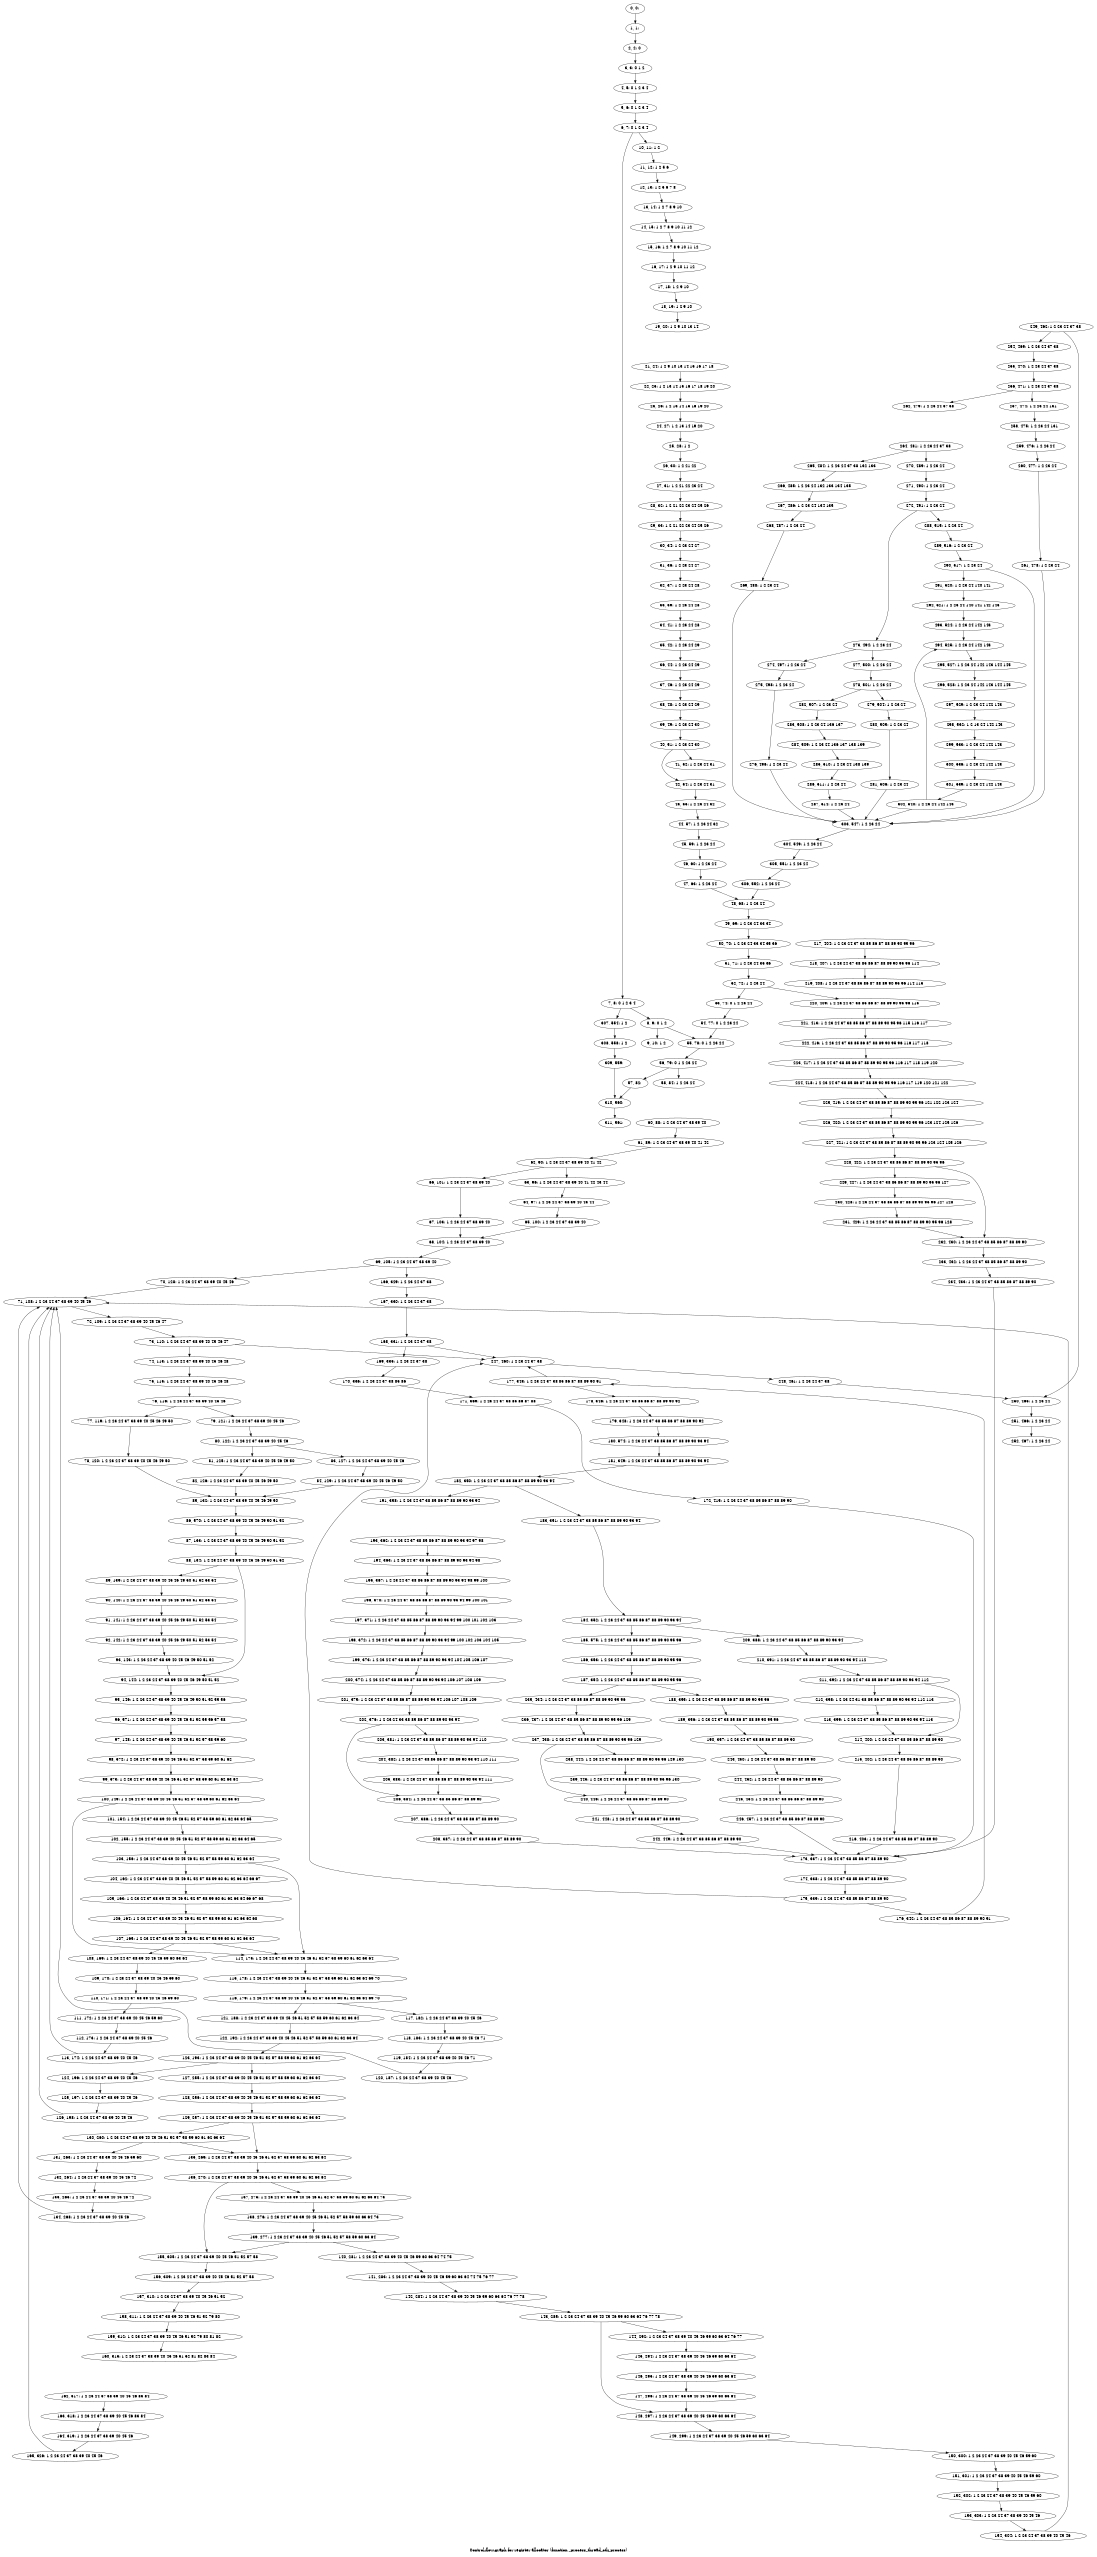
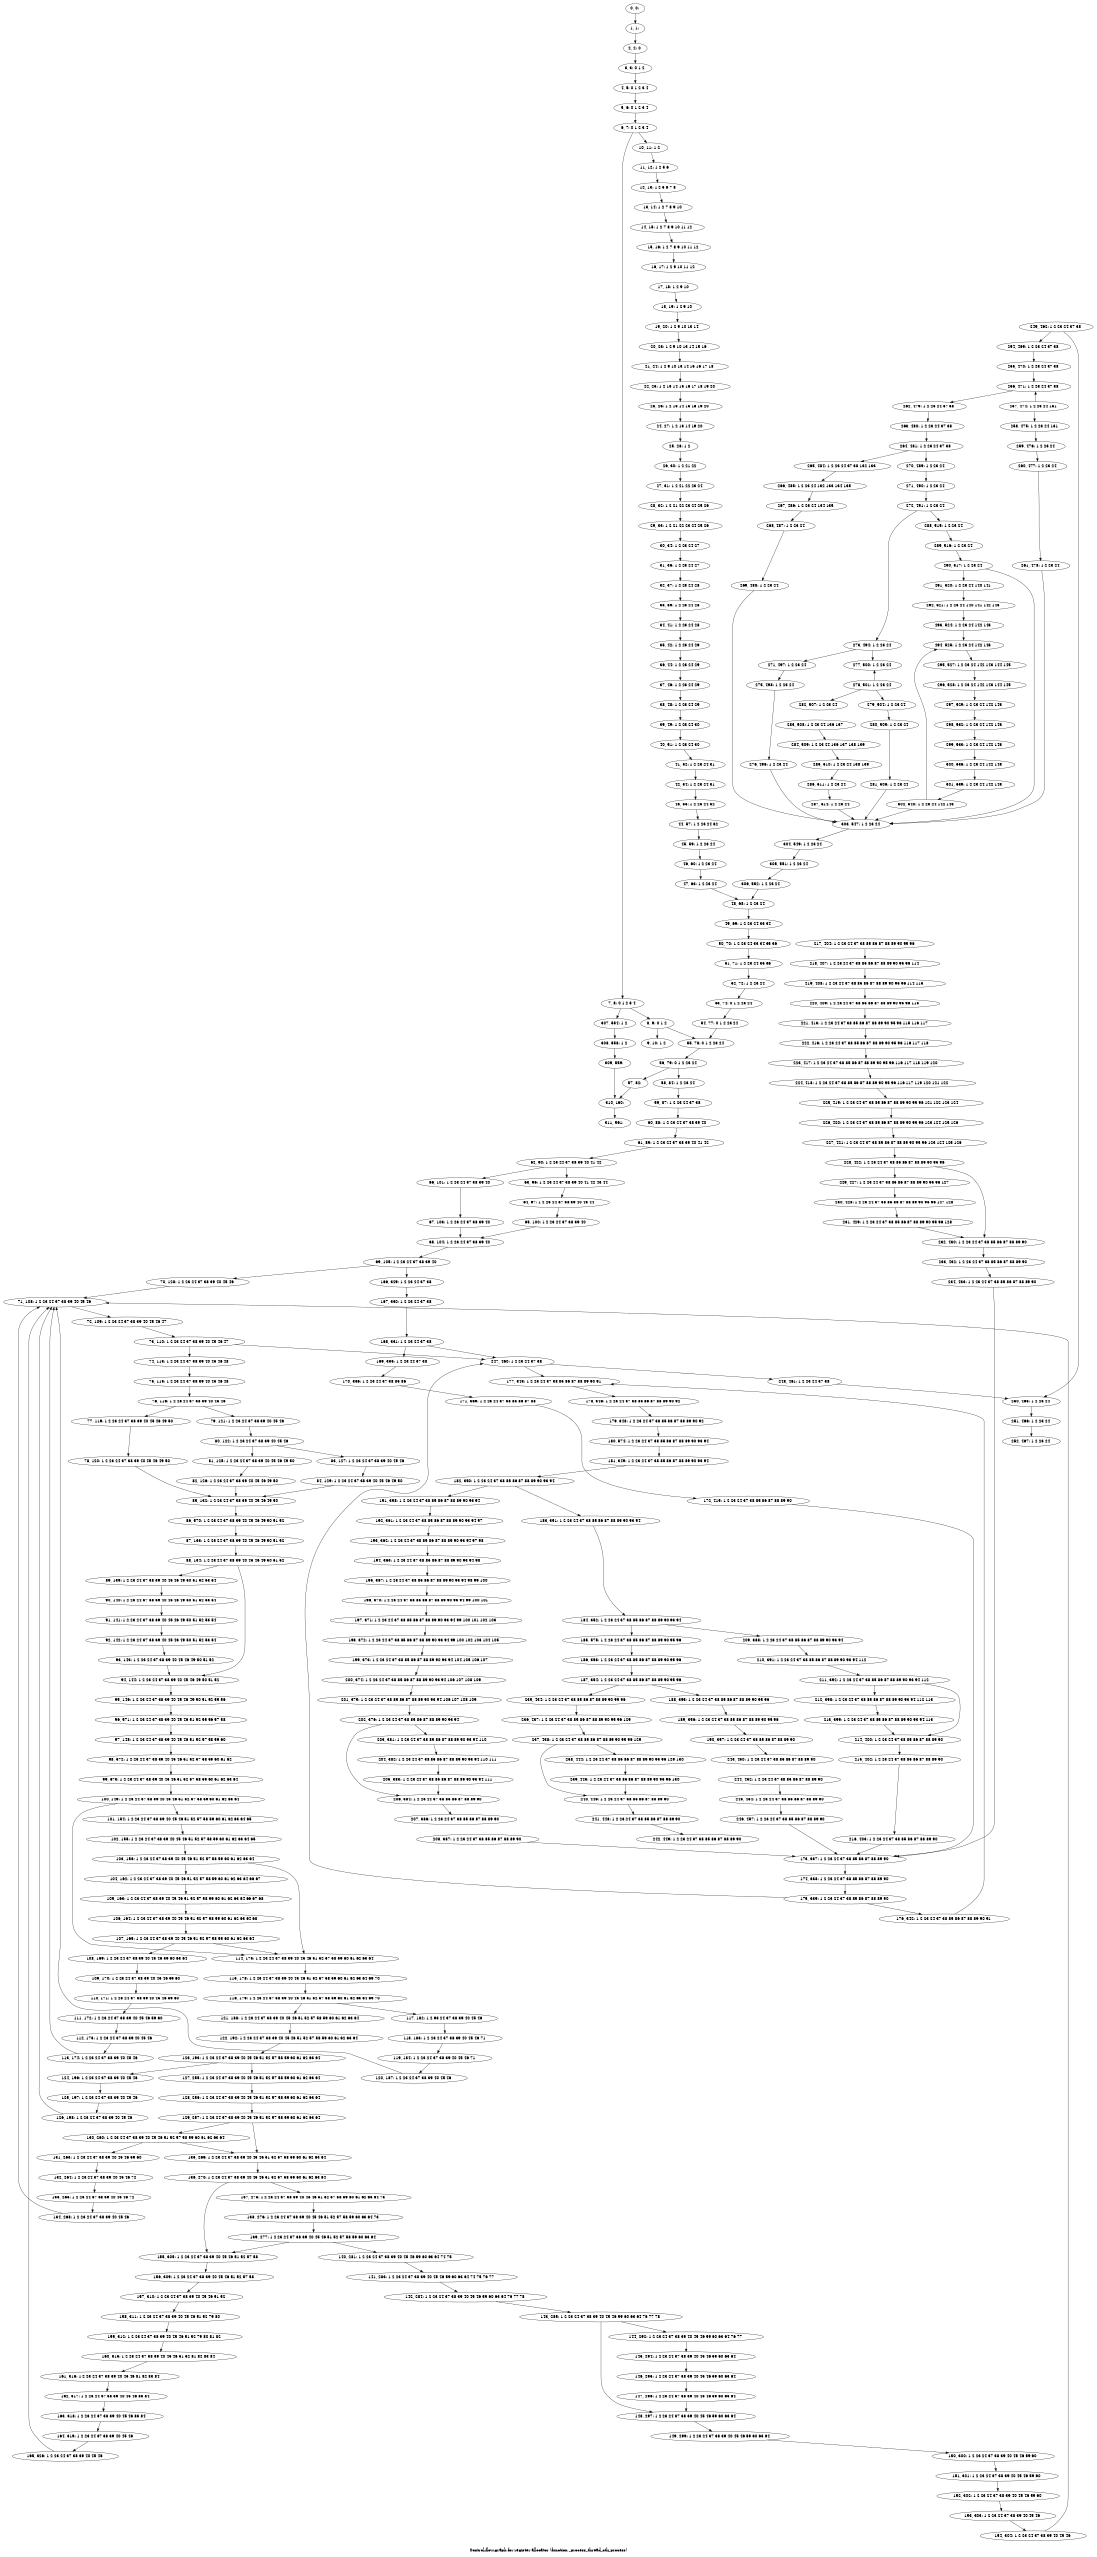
edge "16, 17: 1 2 9 10 11 12" -> "17, 18: 1 2 9 10": removed
node "20, 23: 1 2 9 10 13 14 15 16": added
edge "256, 471: 1 2 23 24 37 38" -> "257, 474: 1 2 23 24 131": reversed
node "263, 480: 1 2 23 24 37 38": added
edge "32, 37: 1 2 23 24 28" -> "33, 39: 1 2 23 24 28": added
node "274, 497: 1 2 23 24": label "274, 497: 1 2 23 24" -> "271, 497: 1 2 23 24"
edge "277, 500: 1 2 23 24" -> "278, 501: 1 2 23 24": reversed
edge "282, 507: 1 2 23 24" -> "283, 508: 1 2 23 24 136 137": removed
node "298, 532: 1 2 13 24 142 143": label "298, 532: 1 2 13 24 142 143" -> "298, 532: 1 2 23 24 142 143"
edge "40, 51: 1 2 23 24 30" -> "42, 54: 1 2 23 24 31": now "41, 52: 1 2 23 24 31" -> "42, 54: 1 2 23 24 31"
edge "52, 72: 1 2 23 24" -> "220, 409: 1 2 23 24 37 38 85 86 87 88 89 90 95 96 115": now "219, 408: 1 2 23 24 37 38 85 86 87 88 89 90 95 96 114 115" -> "220, 409: 1 2 23 24 37 38 85 86 87 88 89 90 95 96 115"
node "310, 560:": label "310, 560:" -> "310, 160:"
node "59, 87: 1 2 23 24 37 38": added
edge "177, 343: 1 2 23 24 37 38 85 86 87 88 89 90 91" -> "247, 460: 1 2 23 24 37 38": reversed
node "192, 361: 1 2 23 24 37 38 85 86 87 88 89 90 93 94 97": added
node "212, 398: 1 2 23 24 31 38 85 86 87 88 89 90 93 94 112 113": label "212, 398: 1 2 23 24 31 38 85 86 87 88 89 90 93 94 112 113" -> "212, 398: 1 2 23 24 37 38 85 86 87 88 89 90 93 94 112 113"
node "202, 376: 1 2 23 24 33 38 85 86 87 88 89 90 93 94": label "202, 376: 1 2 23 24 33 38 85 86 87 88 89 90 93 94" -> "202, 376: 1 2 23 24 37 38 85 86 87 88 89 90 93 94"
edge "243, 450: 1 2 23 24 37 38 85 86 87 88 89 90" -> "244, 452: 1 2 23 24 37 38 85 86 87 88 89 90": removed
edge "207, 386: 1 2 23 24 37 38 85 86 87 88 89 90" -> "208, 387: 1 2 23 24 37 38 85 86 87 88 89 90": removed
edge "242, 449: 1 2 23 24 37 38 85 86 87 88 89 90" -> "173, 337: 1 2 23 24 37 38 85 86 87 88 89 90": removed
node "117, 182: 1 2 23 24 37 38 39 40 45 46": label "117, 182: 1 2 23 24 37 38 39 40 45 46" -> "117, 182: 1 2 93 24 37 38 39 40 45 46"
node "161, 316: 1 2 23 24 37 38 39 40 45 46 81 82 83 84": added
